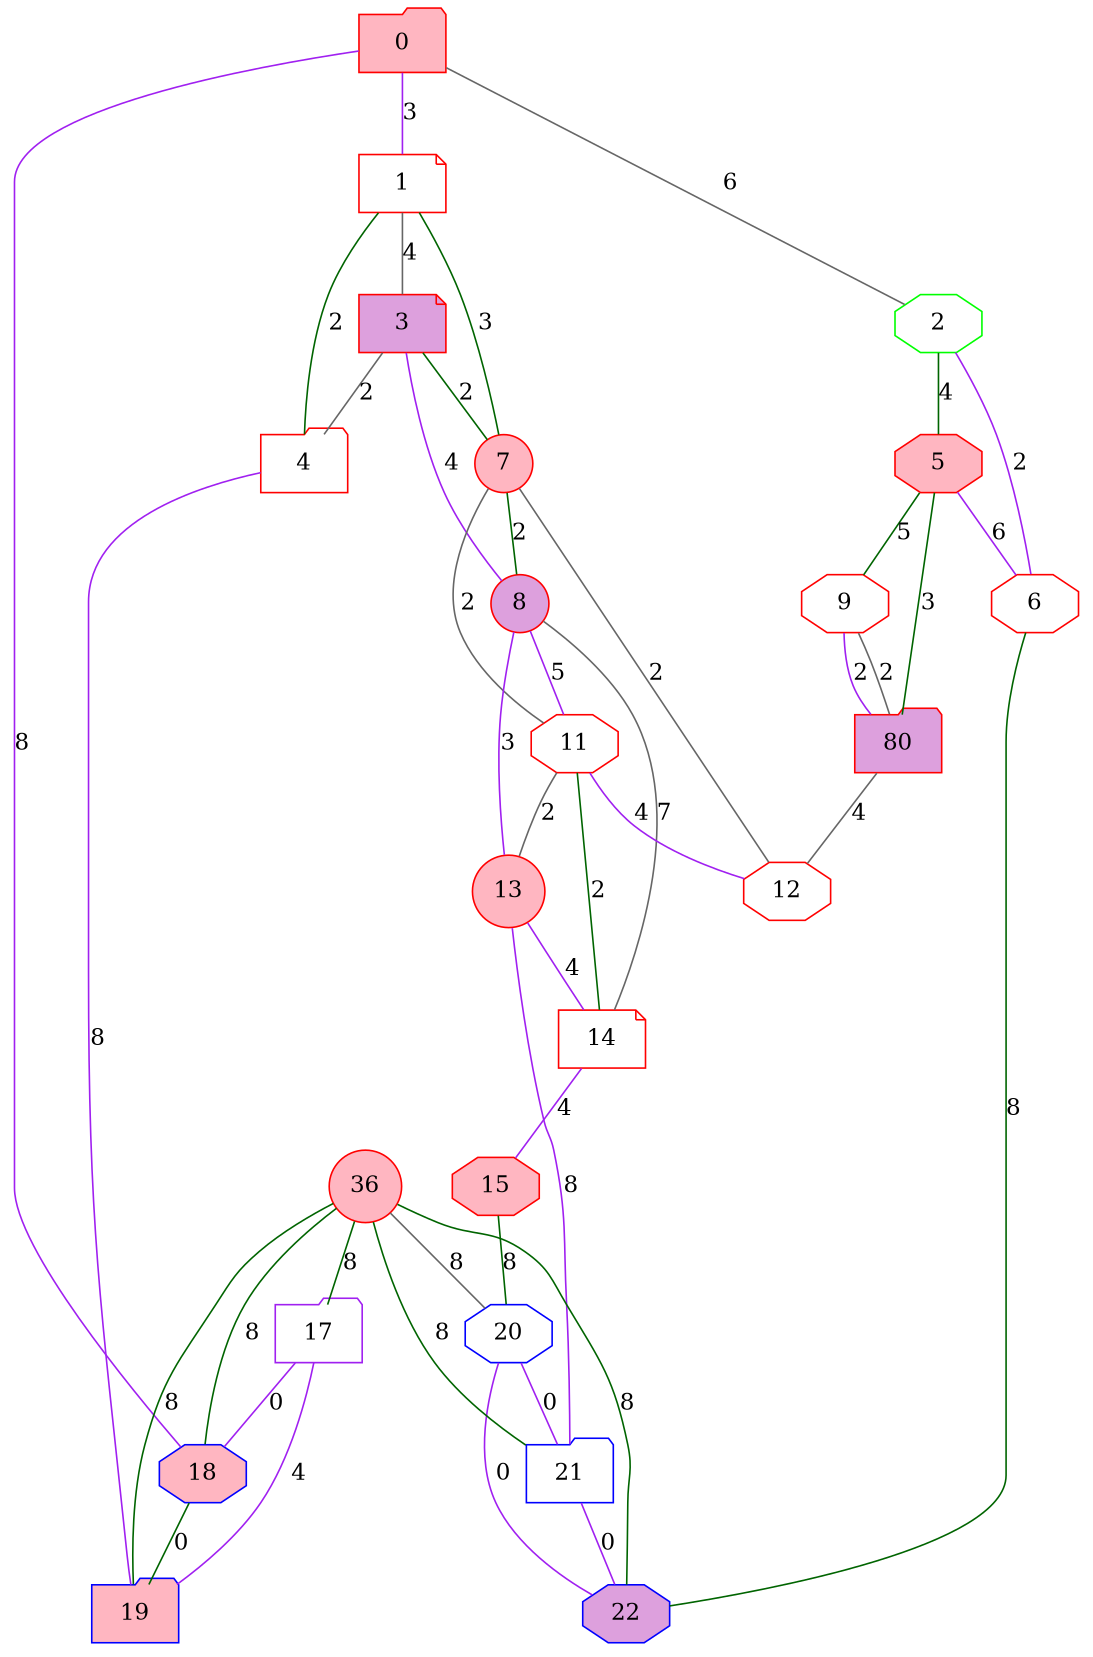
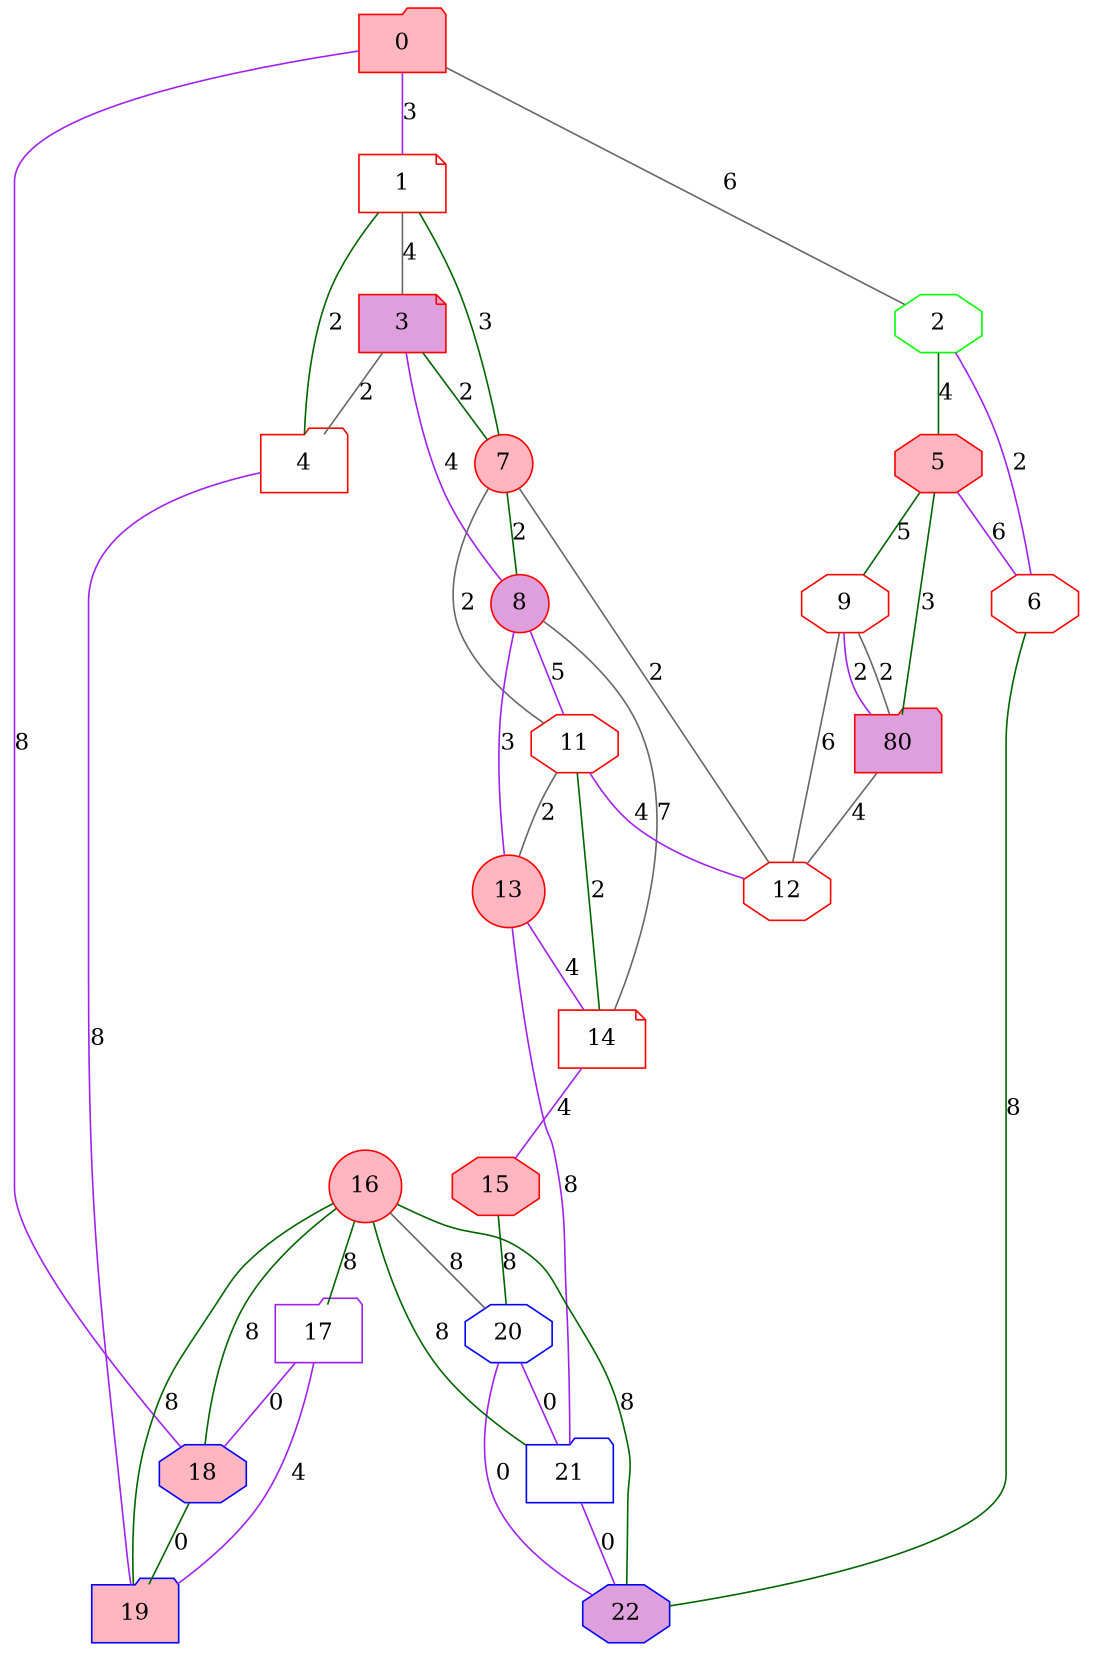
edge "9" -- "12": added, label "6"
node "36": label "36" -> "16"
